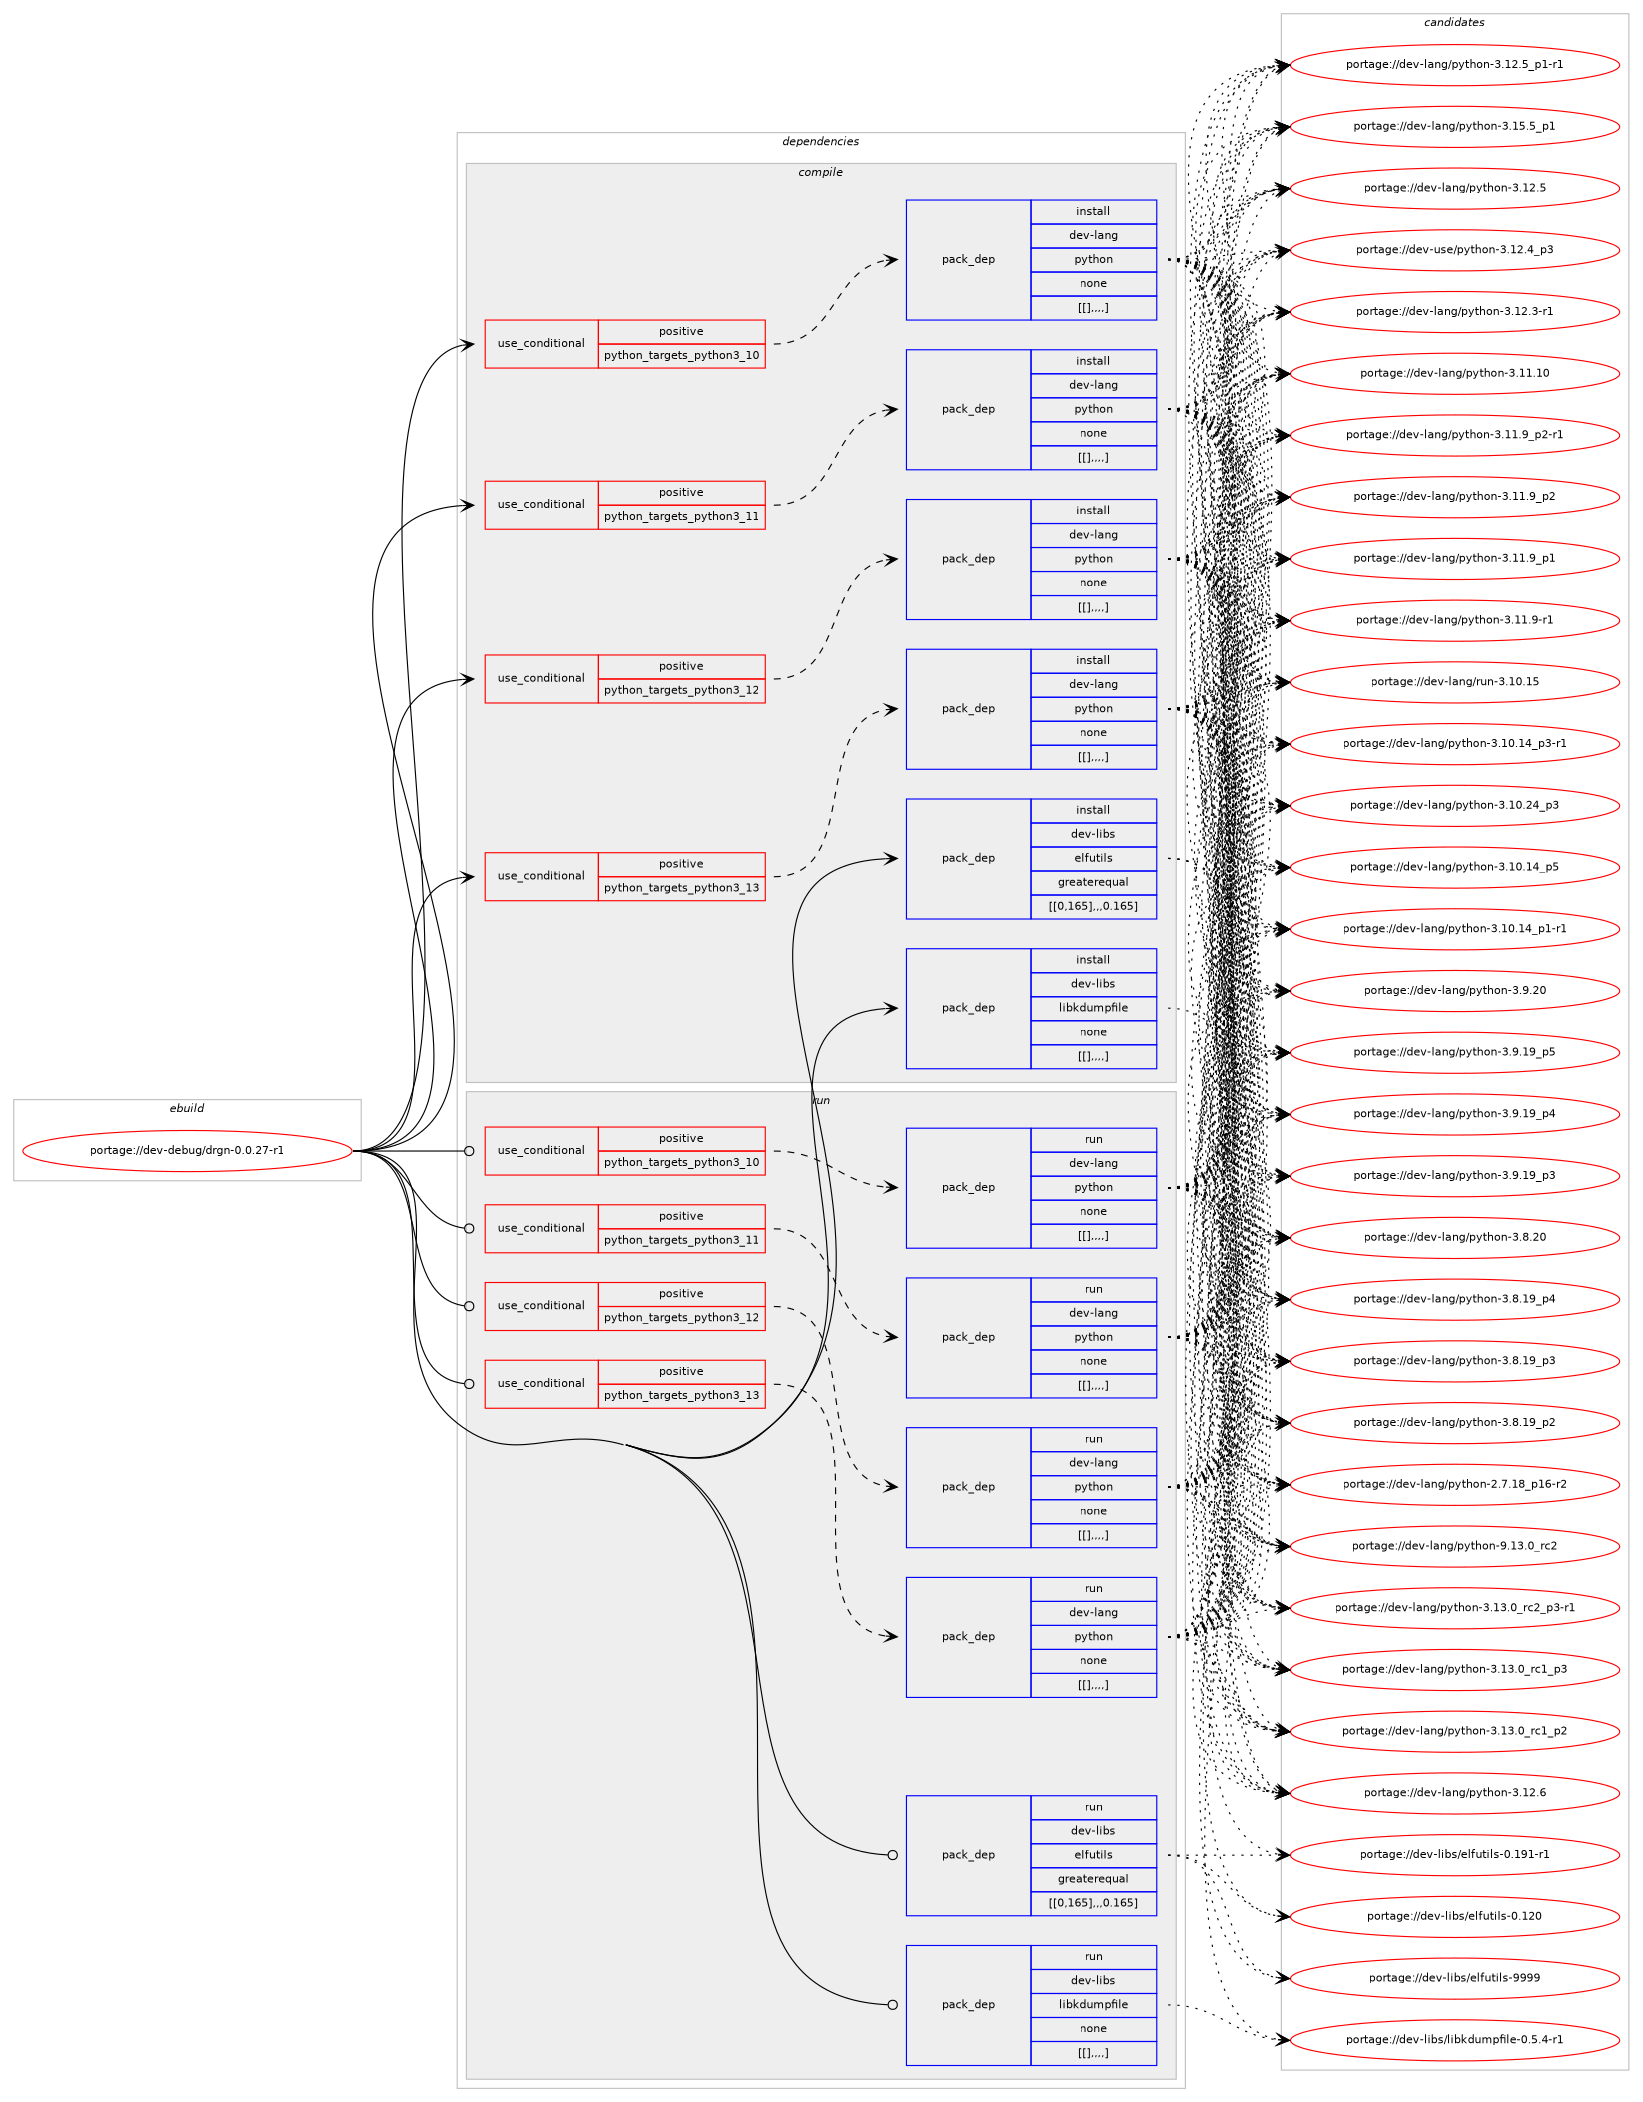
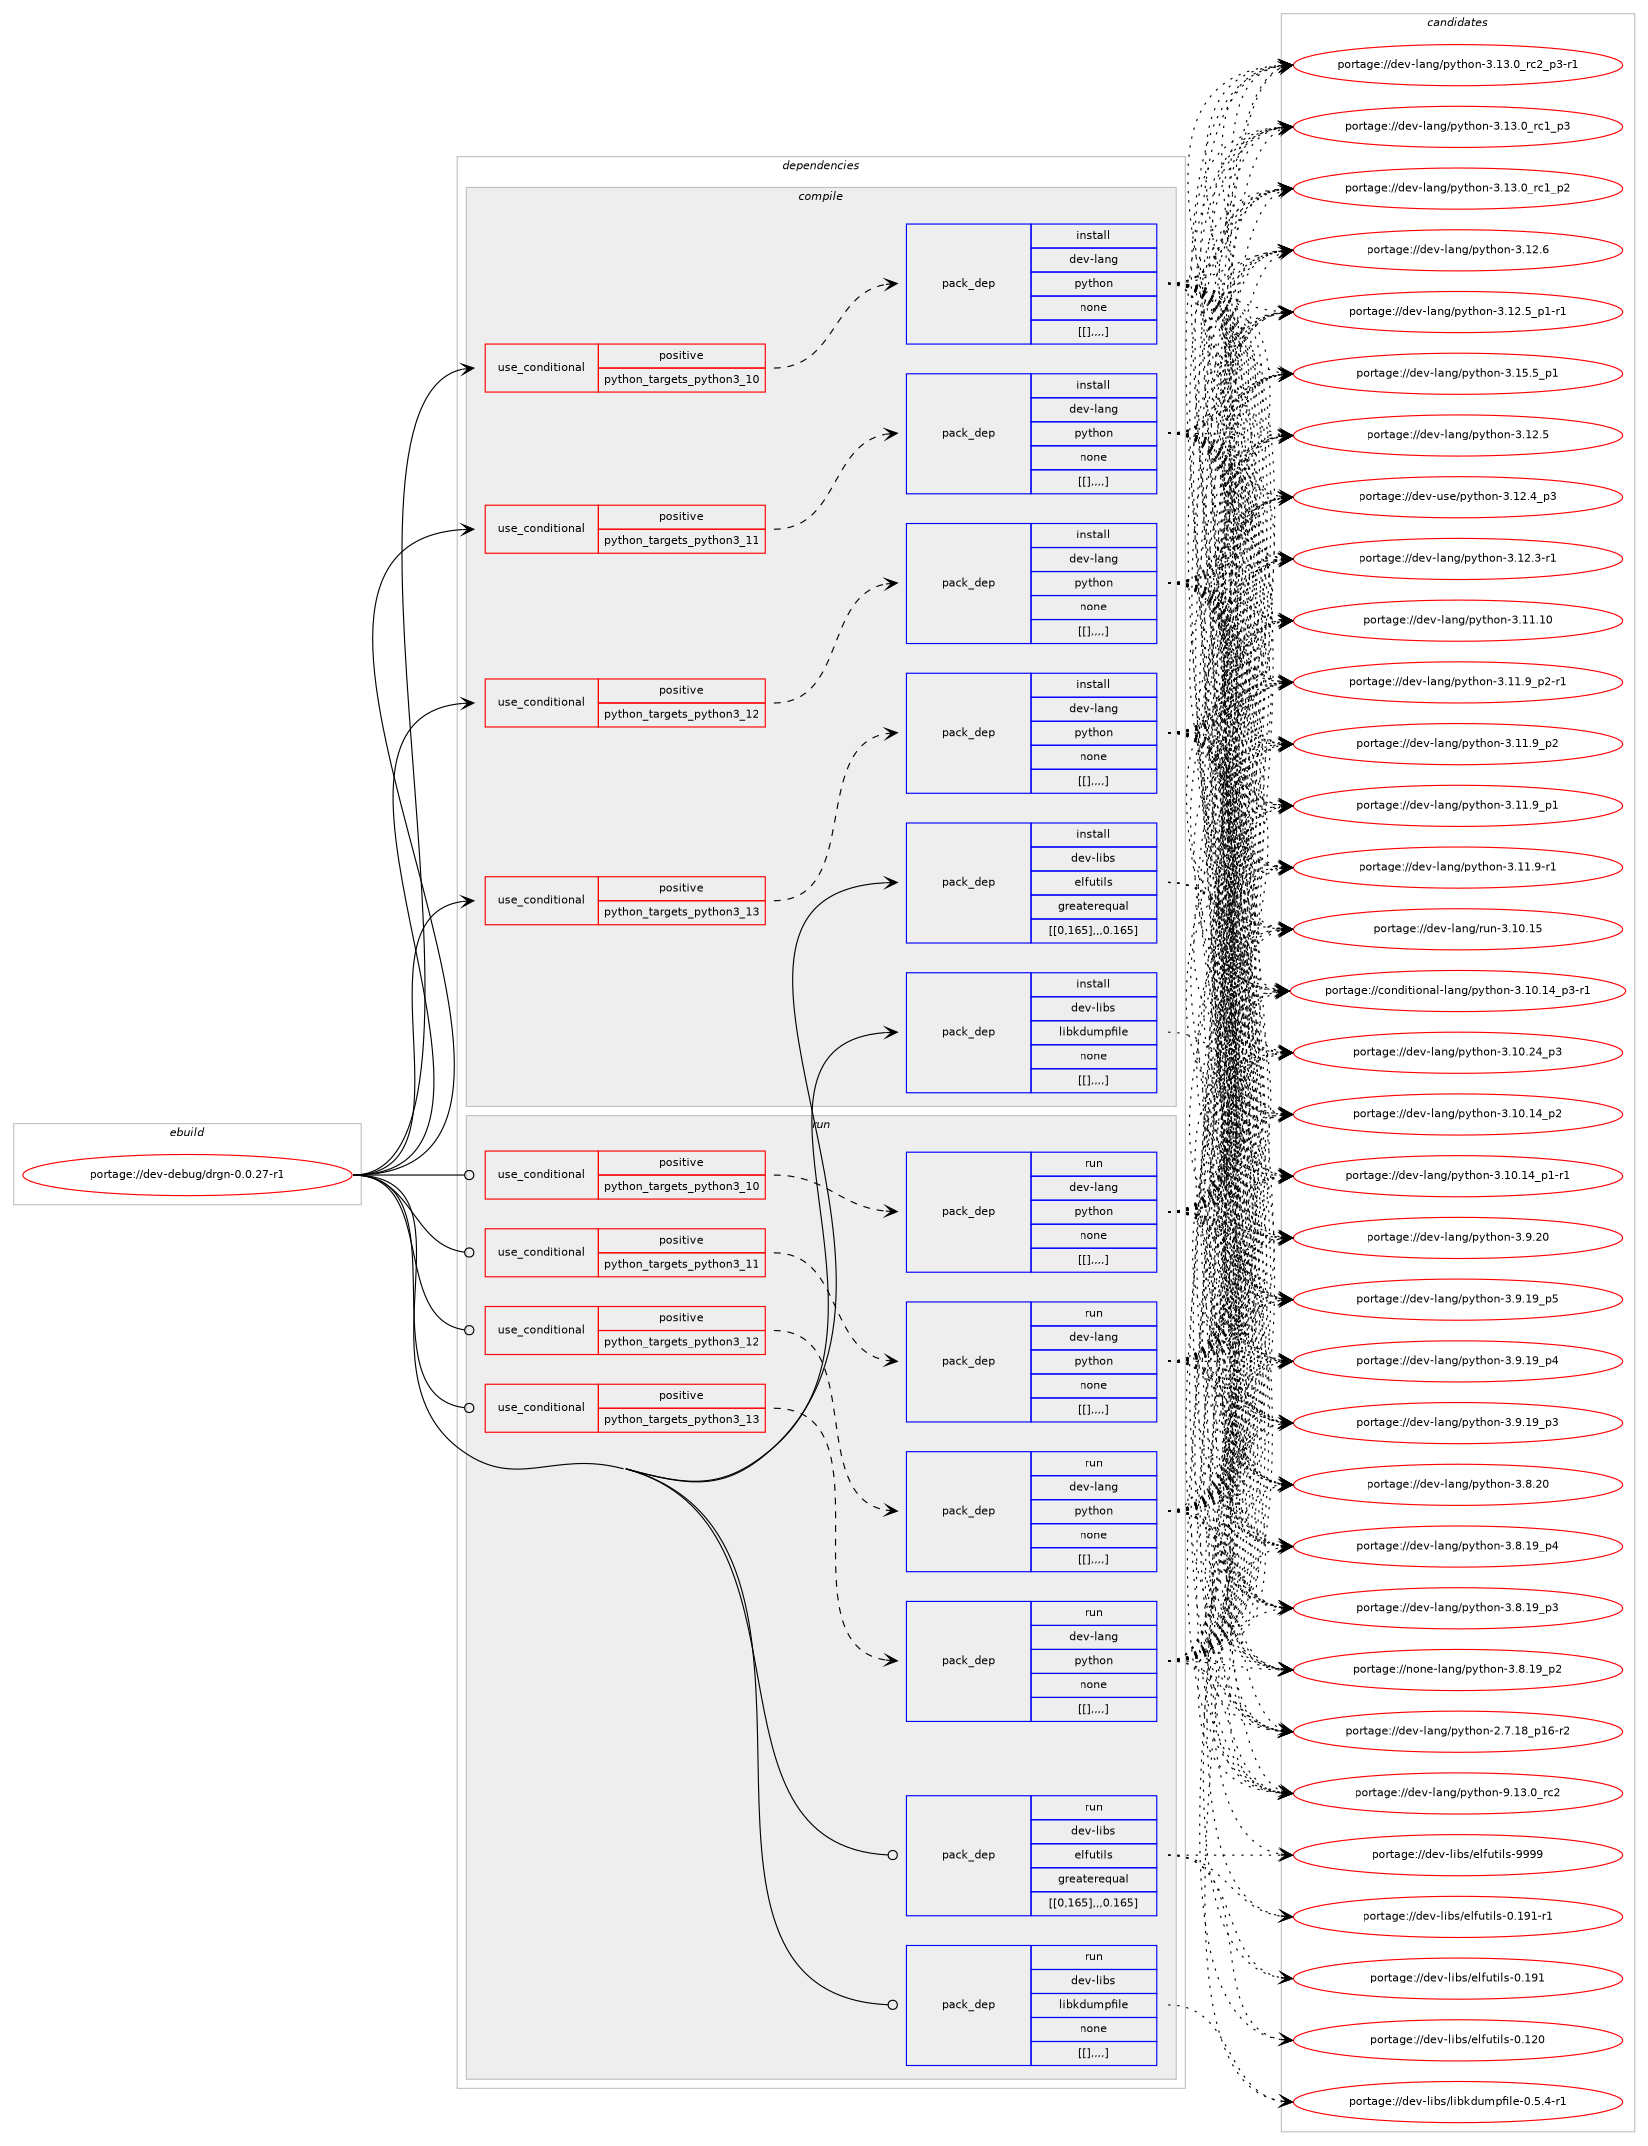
node "portage://dev-lang/python-3.10.14_p3-r1": label "portage://dev-lang/python-3.10.14_p3-r1" -> "portage://conditional-lang/python-3.10.14_p3-r1"
node "portage://dev-lang/python-3.10.14_p5": label "portage://dev-lang/python-3.10.14_p5" -> "portage://dev-lang/python-3.10.14_p2"
node "portage://dev-lang/python-3.8.19_p2": label "portage://dev-lang/python-3.8.19_p2" -> "portage://none-lang/python-3.8.19_p2"
node "portage://dev-libs/elfutils-0.191": added
